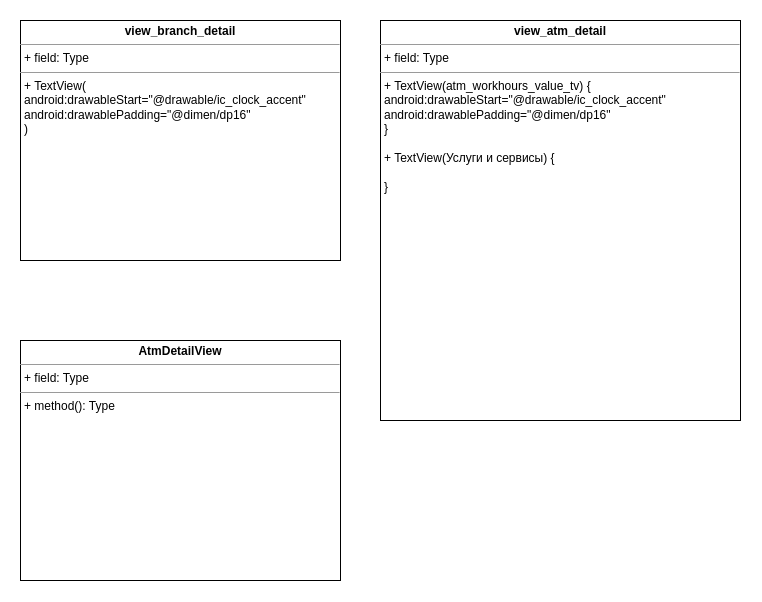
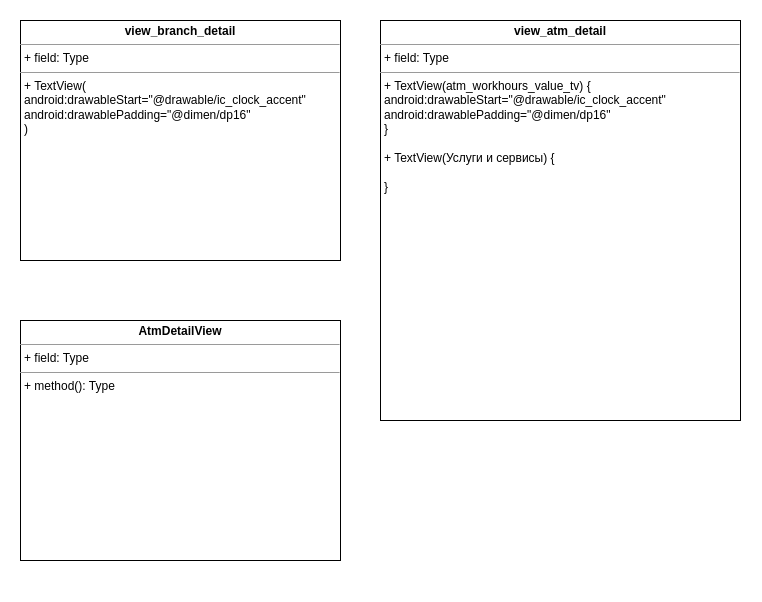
node "AtmDetailView + field: Type + method(): Type": moved (181, 461) -> (181, 441)
